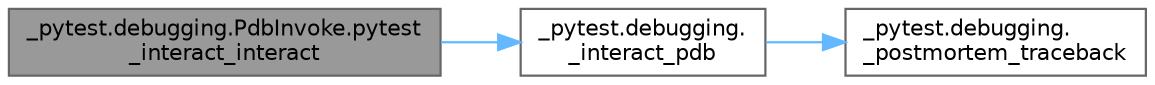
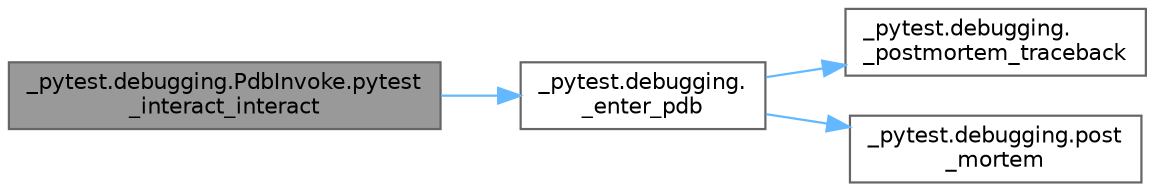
node "_pytest.debugging. _interact_pdb": label "_pytest.debugging. _interact_pdb" -> "_pytest.debugging. _enter_pdb"
node "_pytest.debugging.post _mortem": added
